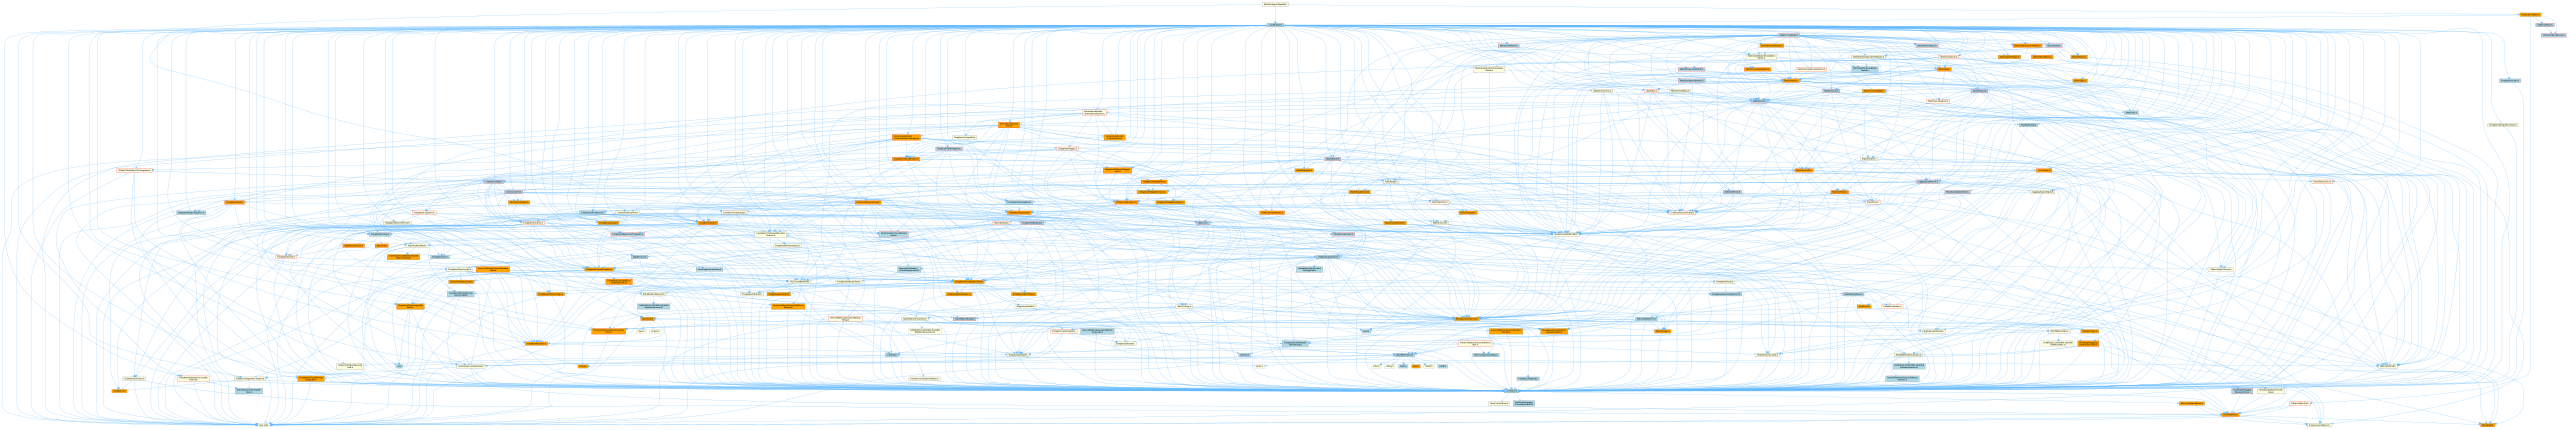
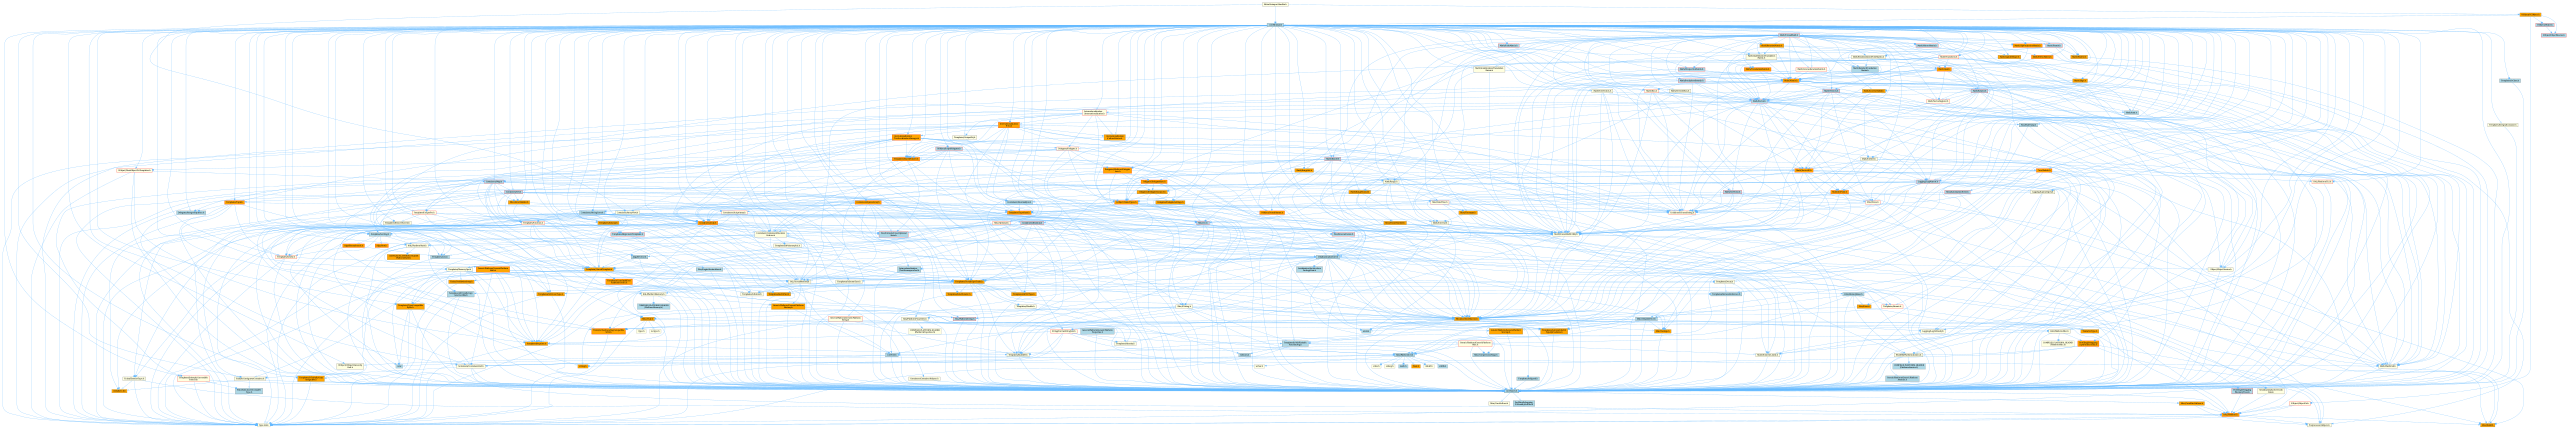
edge "GenericPlatform/GenericPlatform Math.h" -> "Containers/ContainersFwd.h": arrowhead onormal -> box
